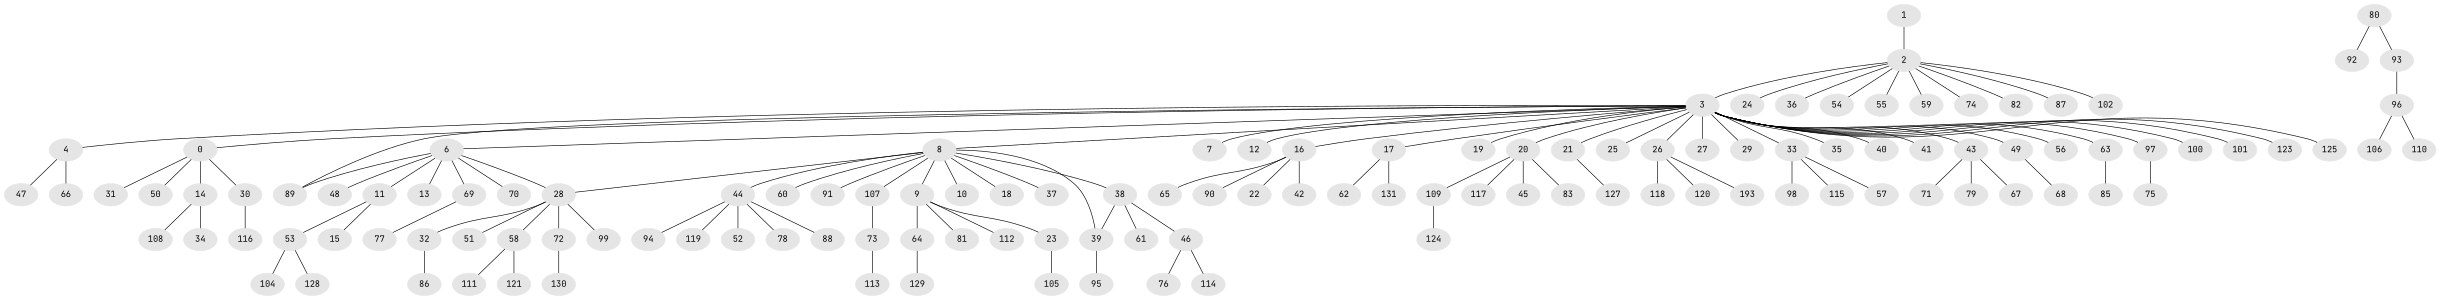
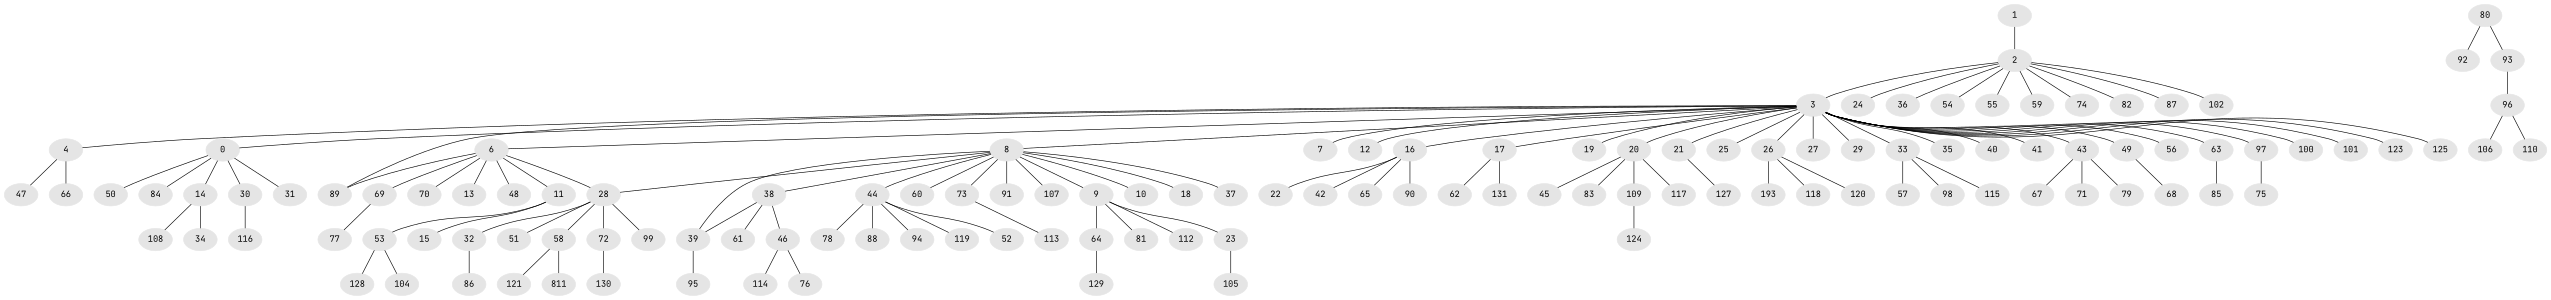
node "84": added
edge "107" -- "73": now "8" -- "73"
node "111": label "111" -> "811"
